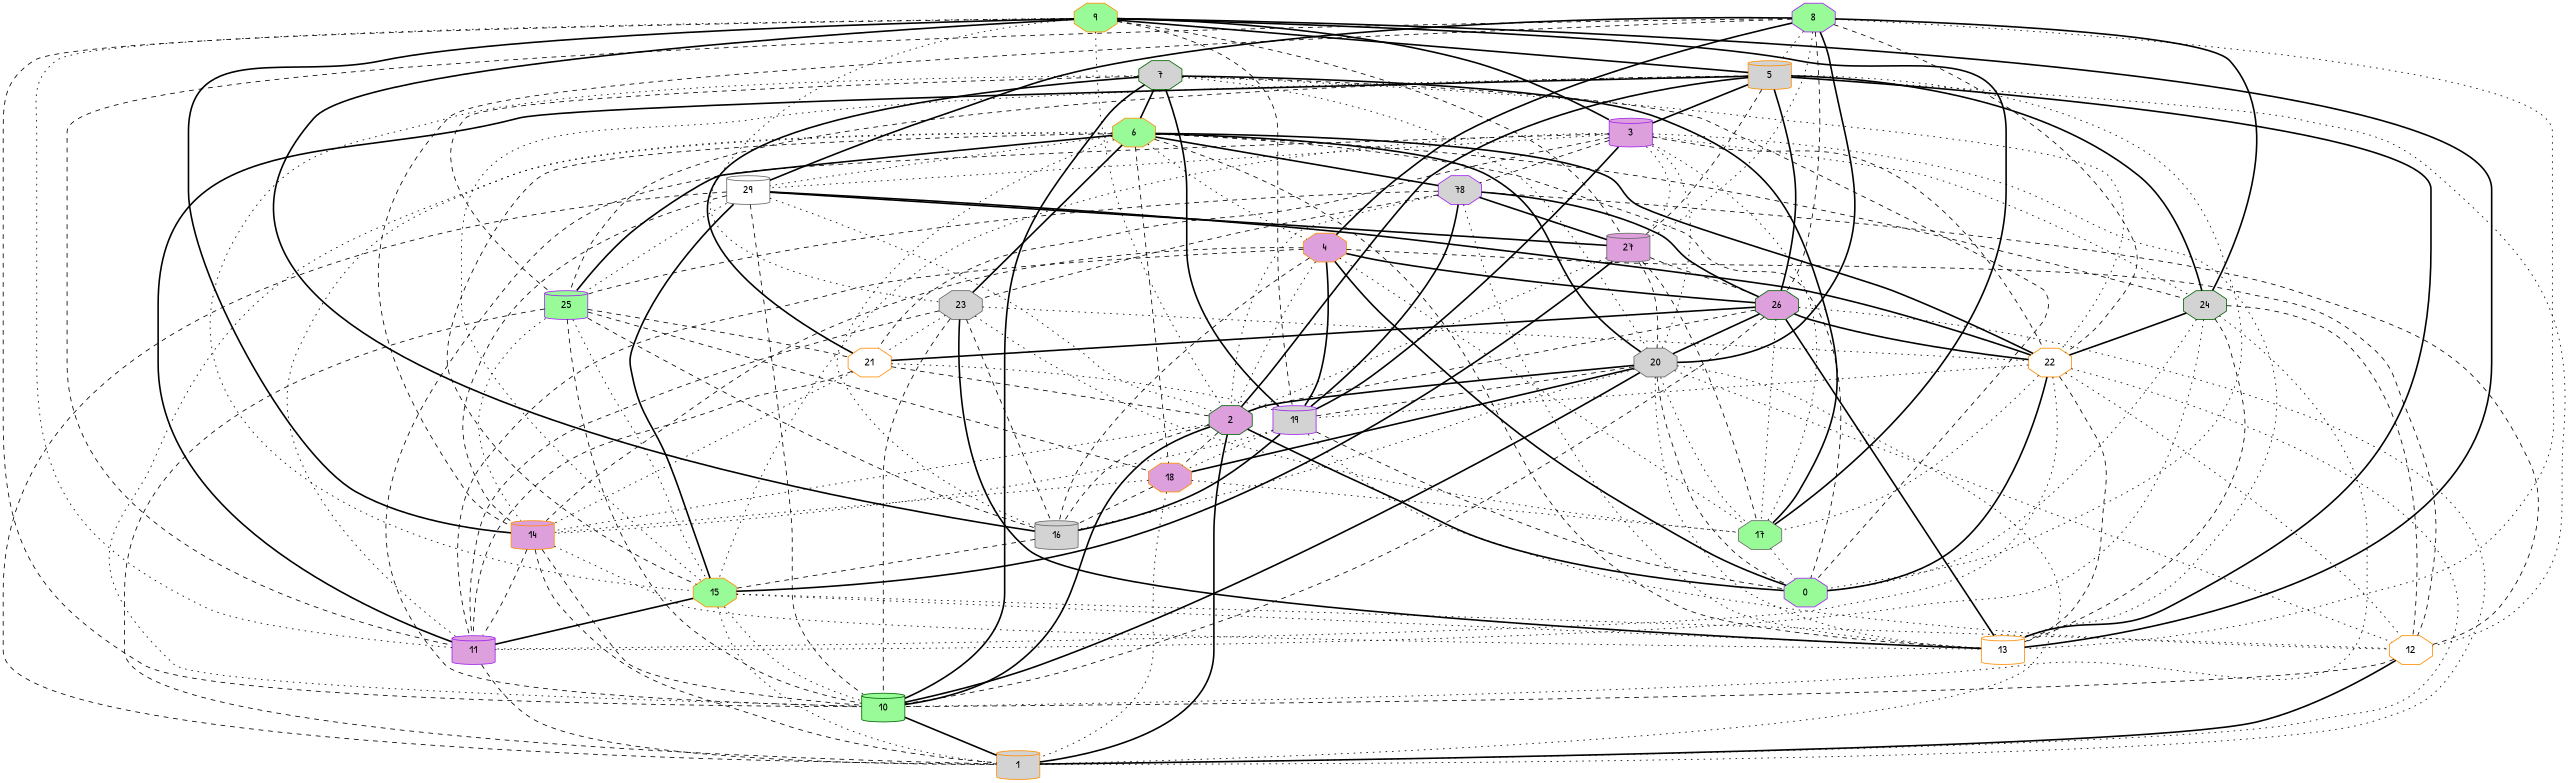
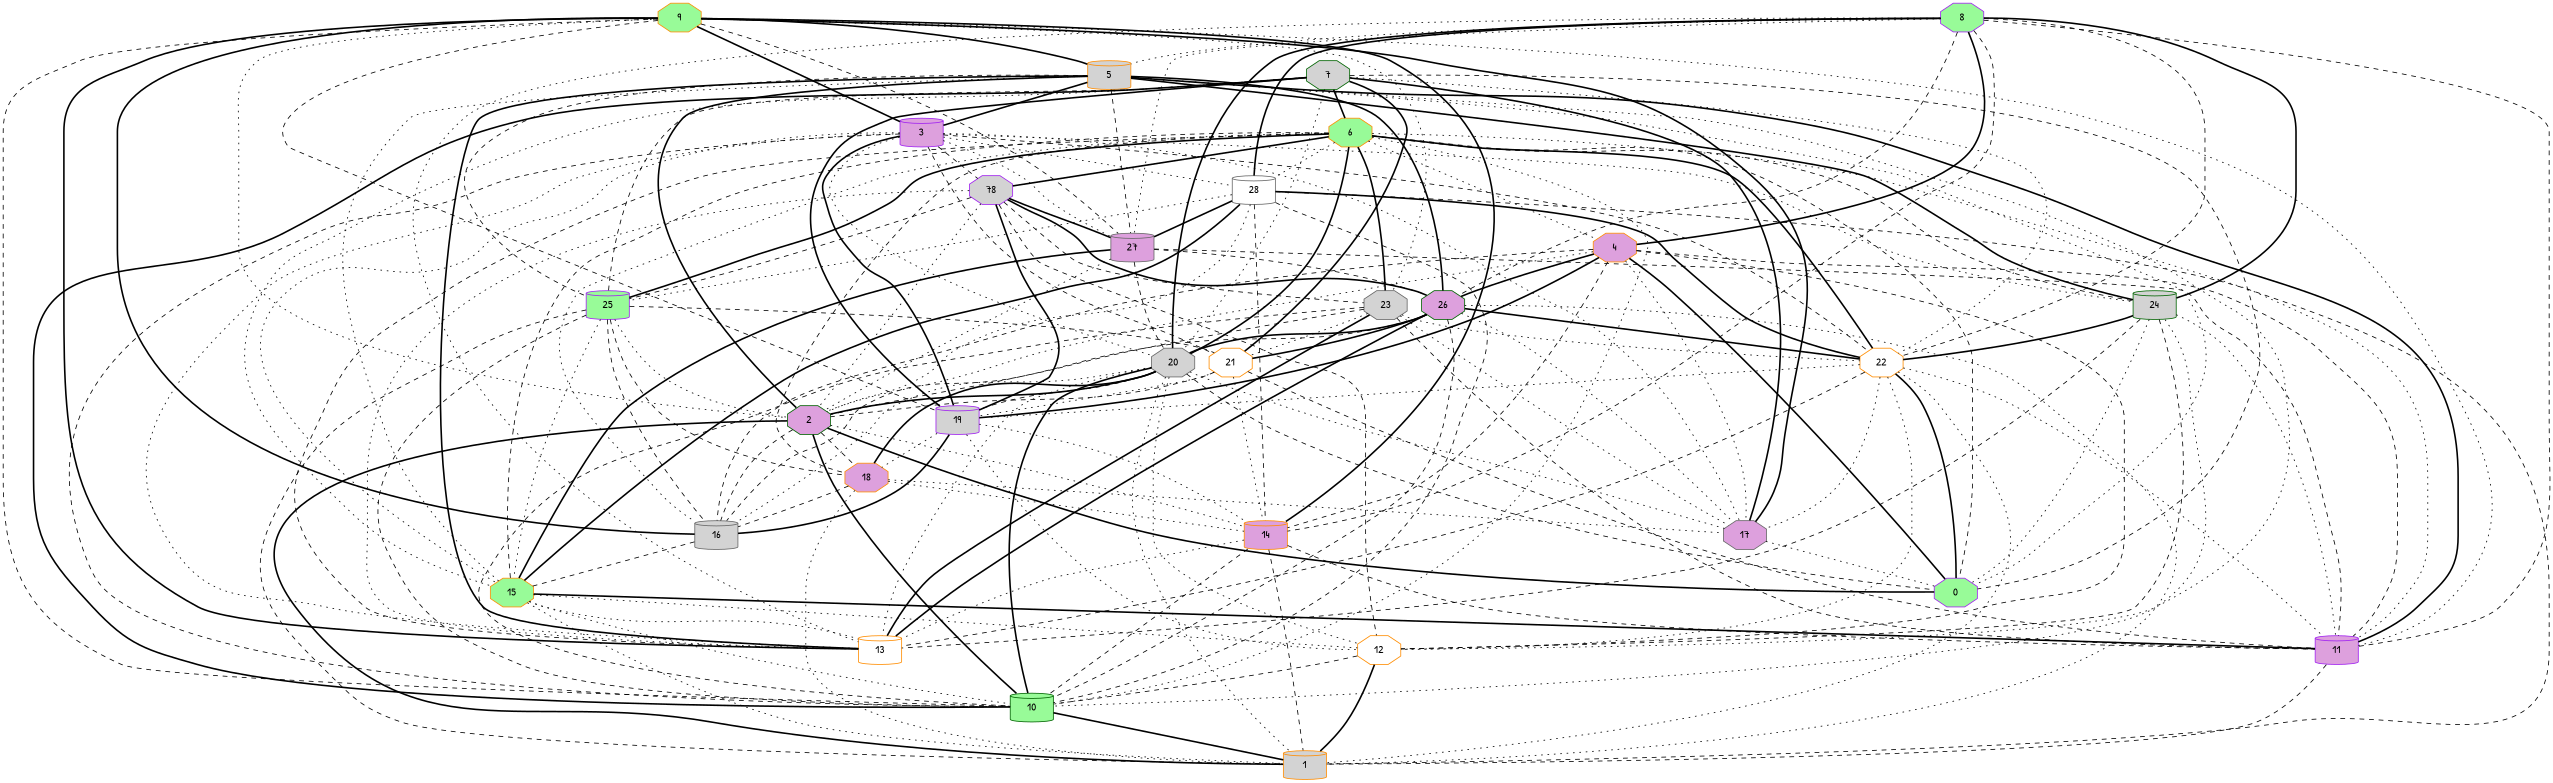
node "29": label "29" -> "28"
node "24": shape octagon -> cylinder
edge "27" -- "17": now "27" -- "11"
edge "25" -- "14": now "25" -- "2"
edge "19" -- "0": removed
node "17": fillcolor palegreen -> plum
